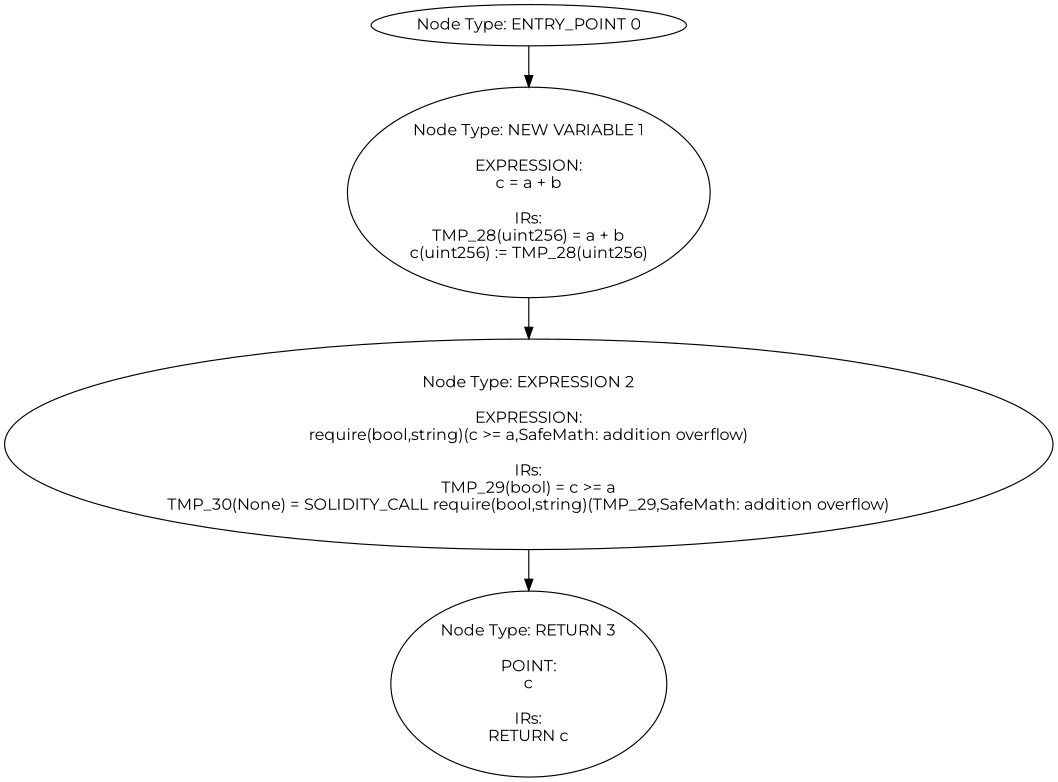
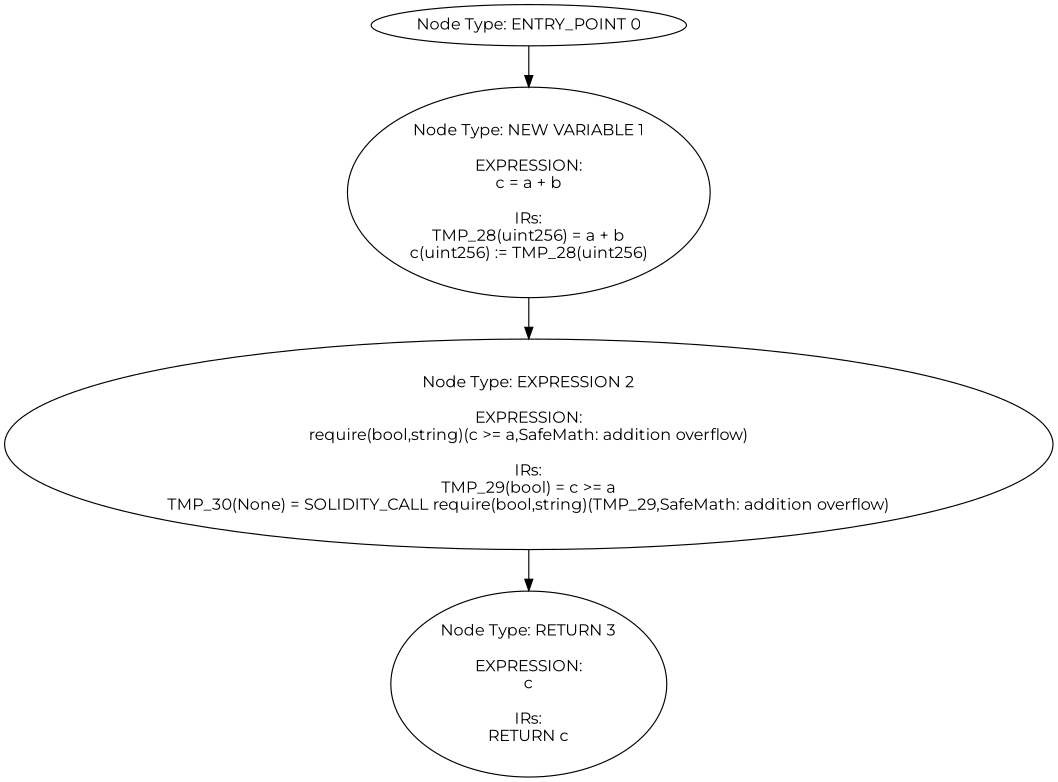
node "Node Type: RETURN 3 POINT: c IRs: RETURN c": label "Node Type: RETURN 3 POINT: c IRs: RETURN c" -> "Node Type: RETURN 3 EXPRESSION: c IRs: RETURN c"
